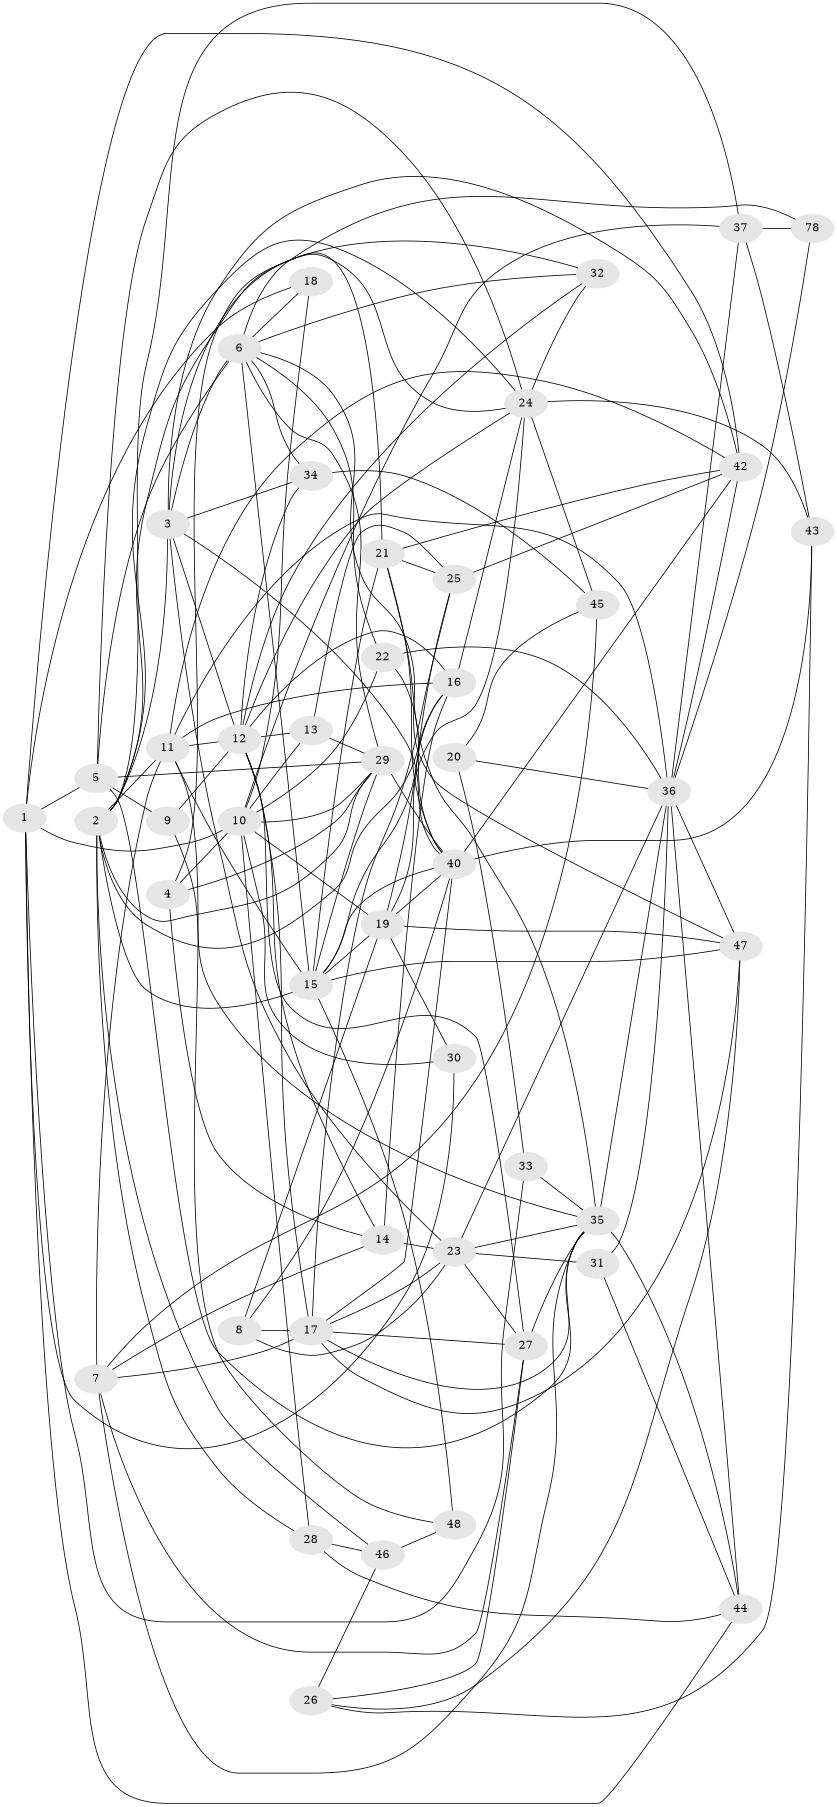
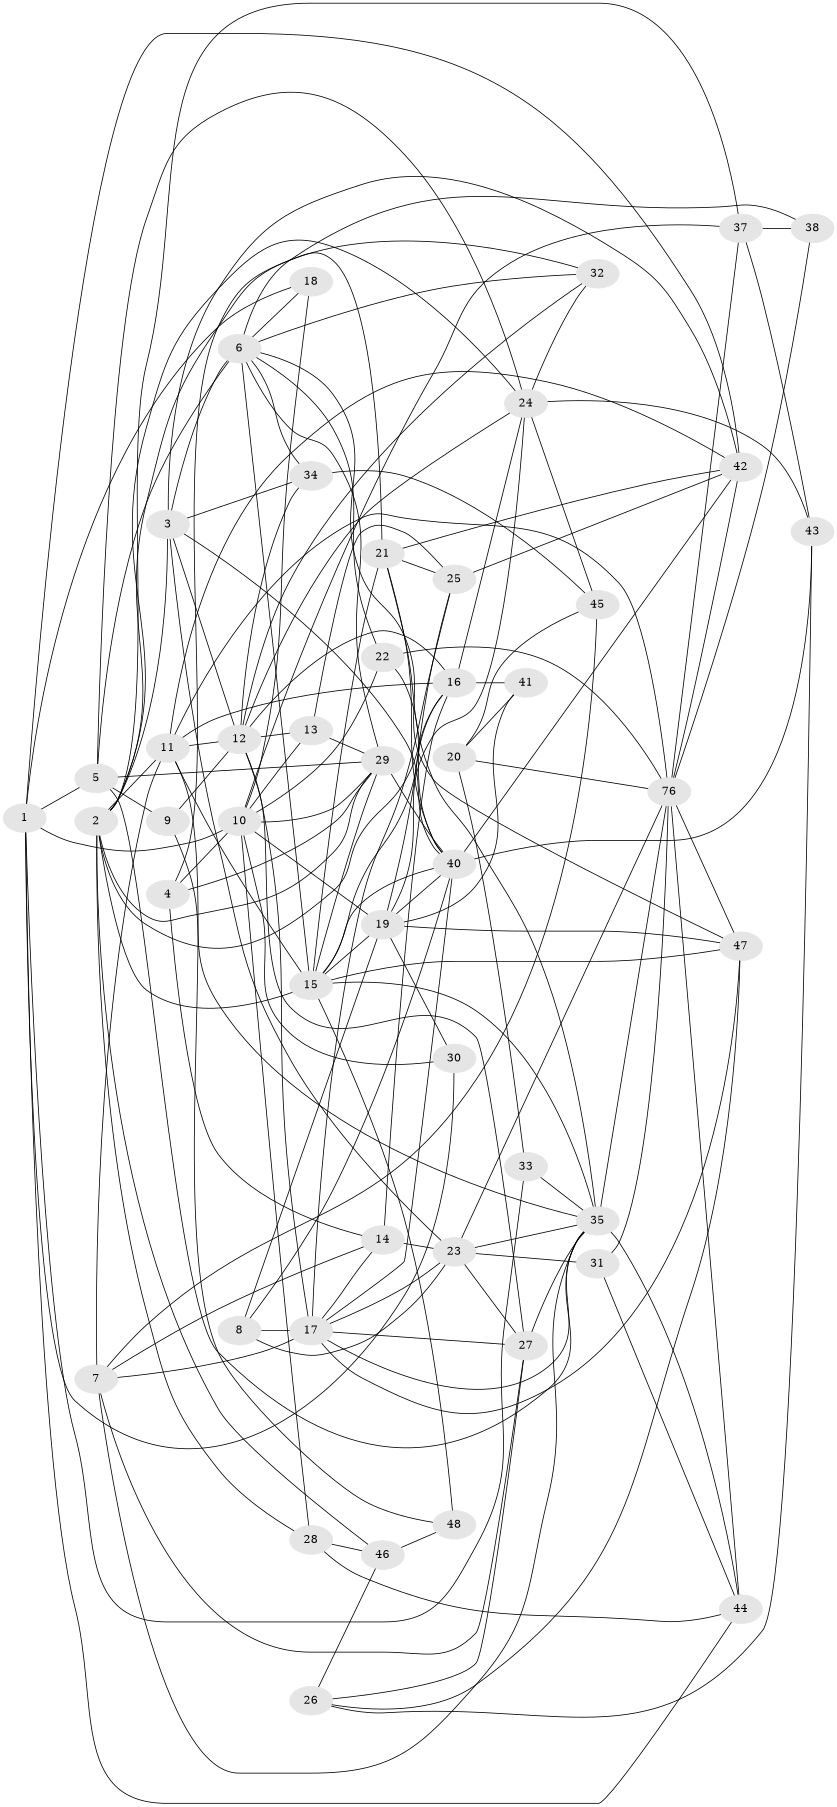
node "78": label "78" -> "38"
edge "24" -- "3": removed
node "41": added
node "36": label "36" -> "76"
edge "12" -- "14": now "17" -- "14"
edge "15" -- "35": added
